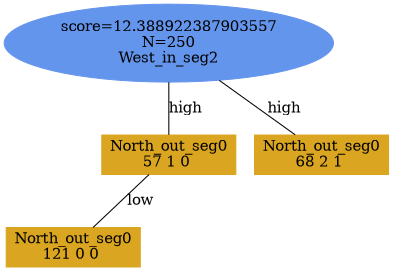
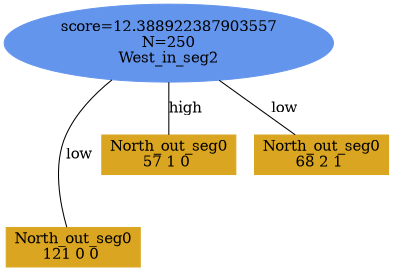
edge "score=12.388922387903557 N=250 West_in_seg2" -- "North_out_seg0 68 2 1": label "high" -> "low"
edge "North_out_seg0 57 1 0" -- "North_out_seg0 121 0 0": now "score=12.388922387903557 N=250 West_in_seg2" -- "North_out_seg0 121 0 0"
